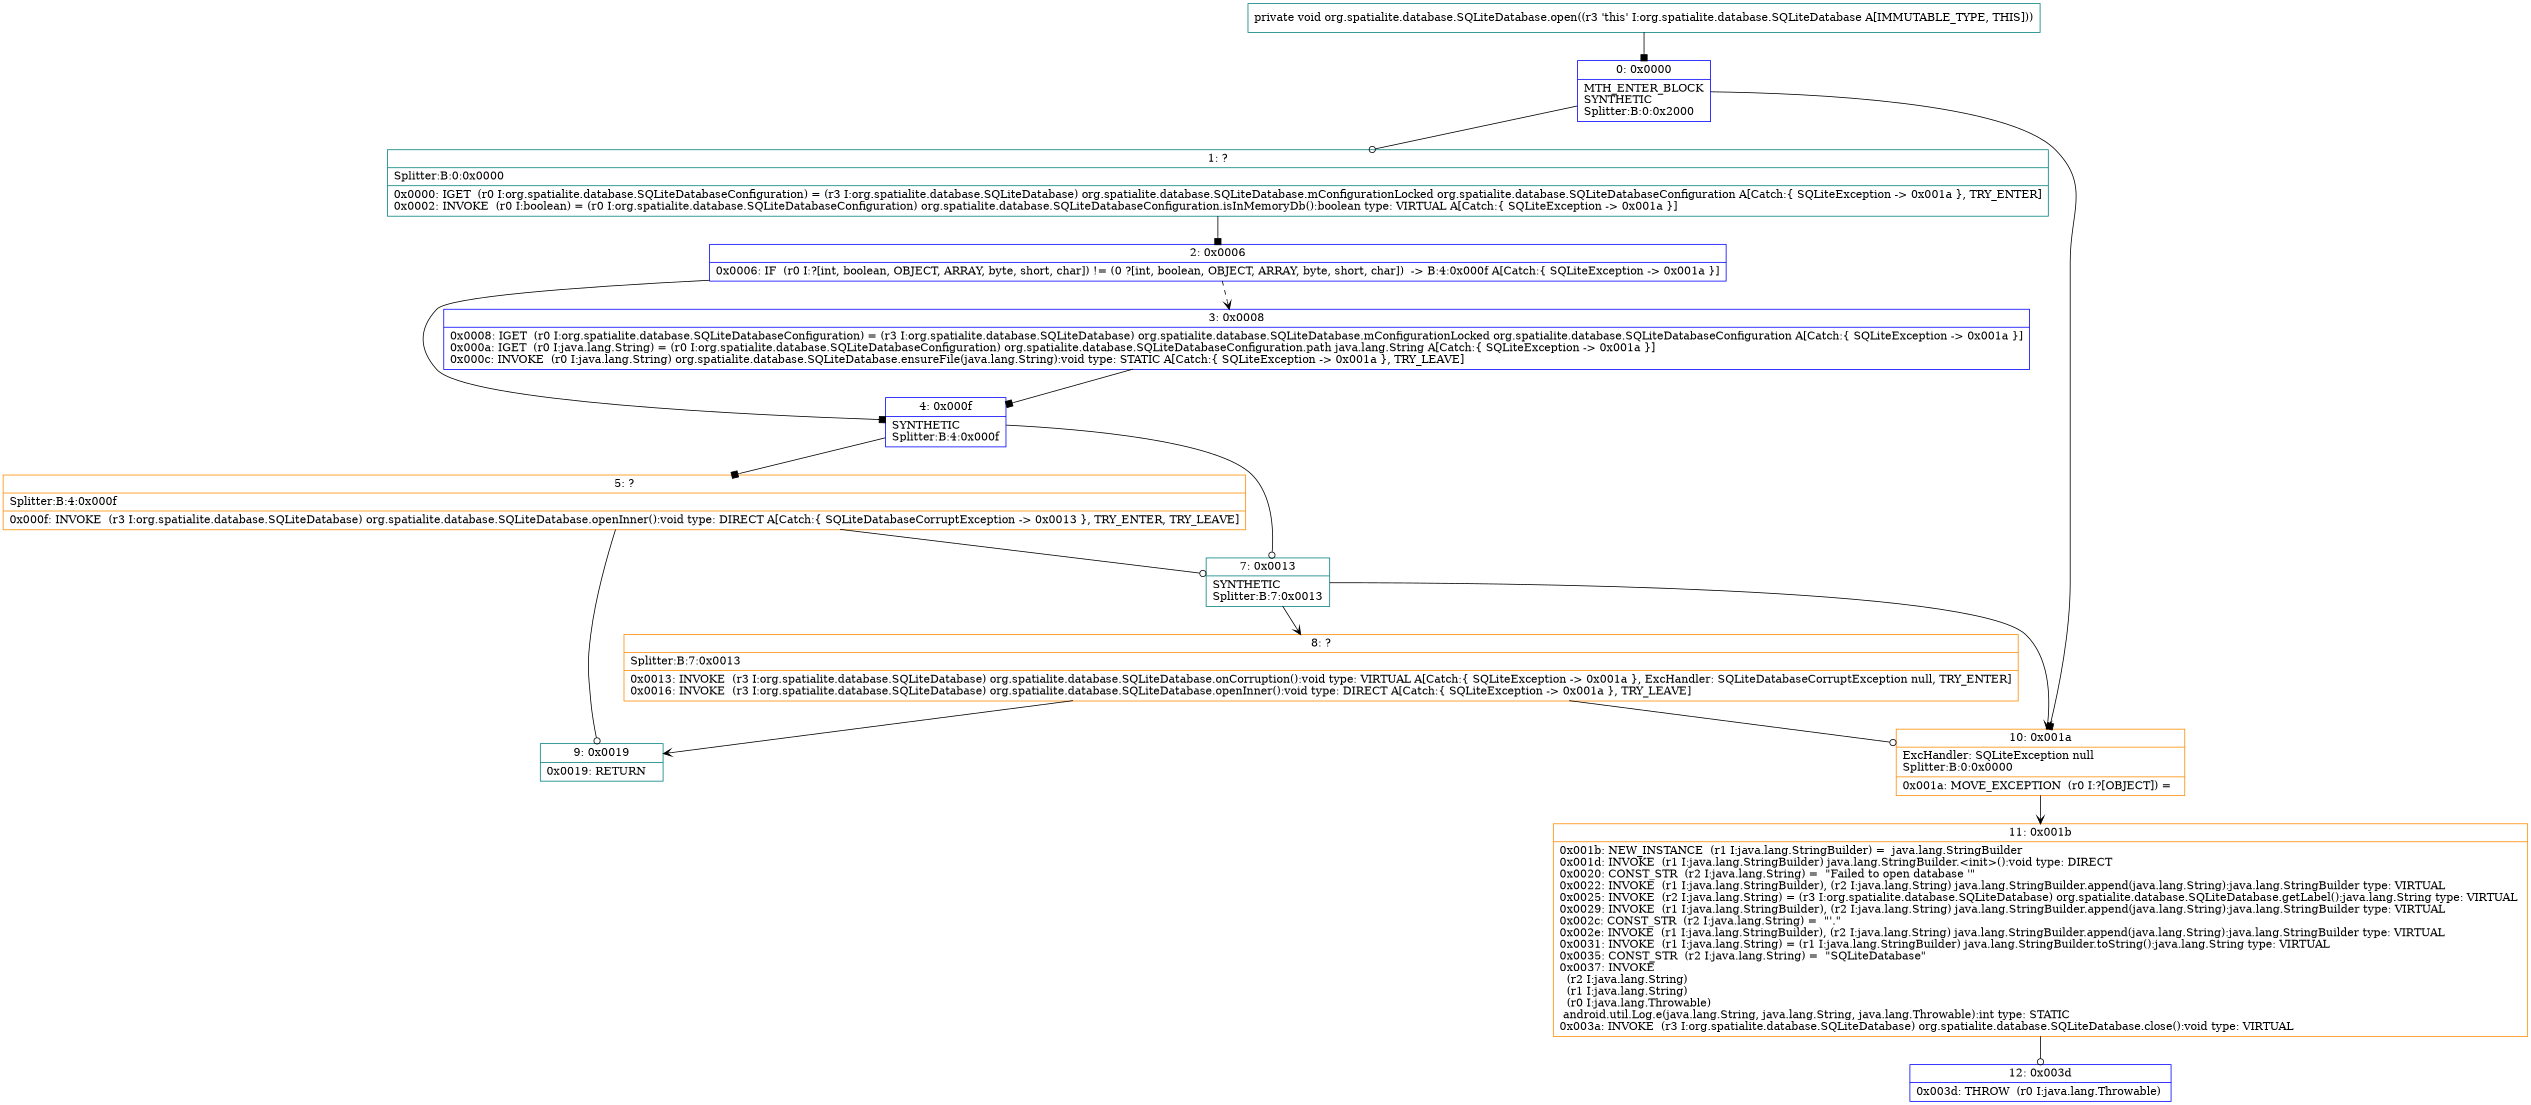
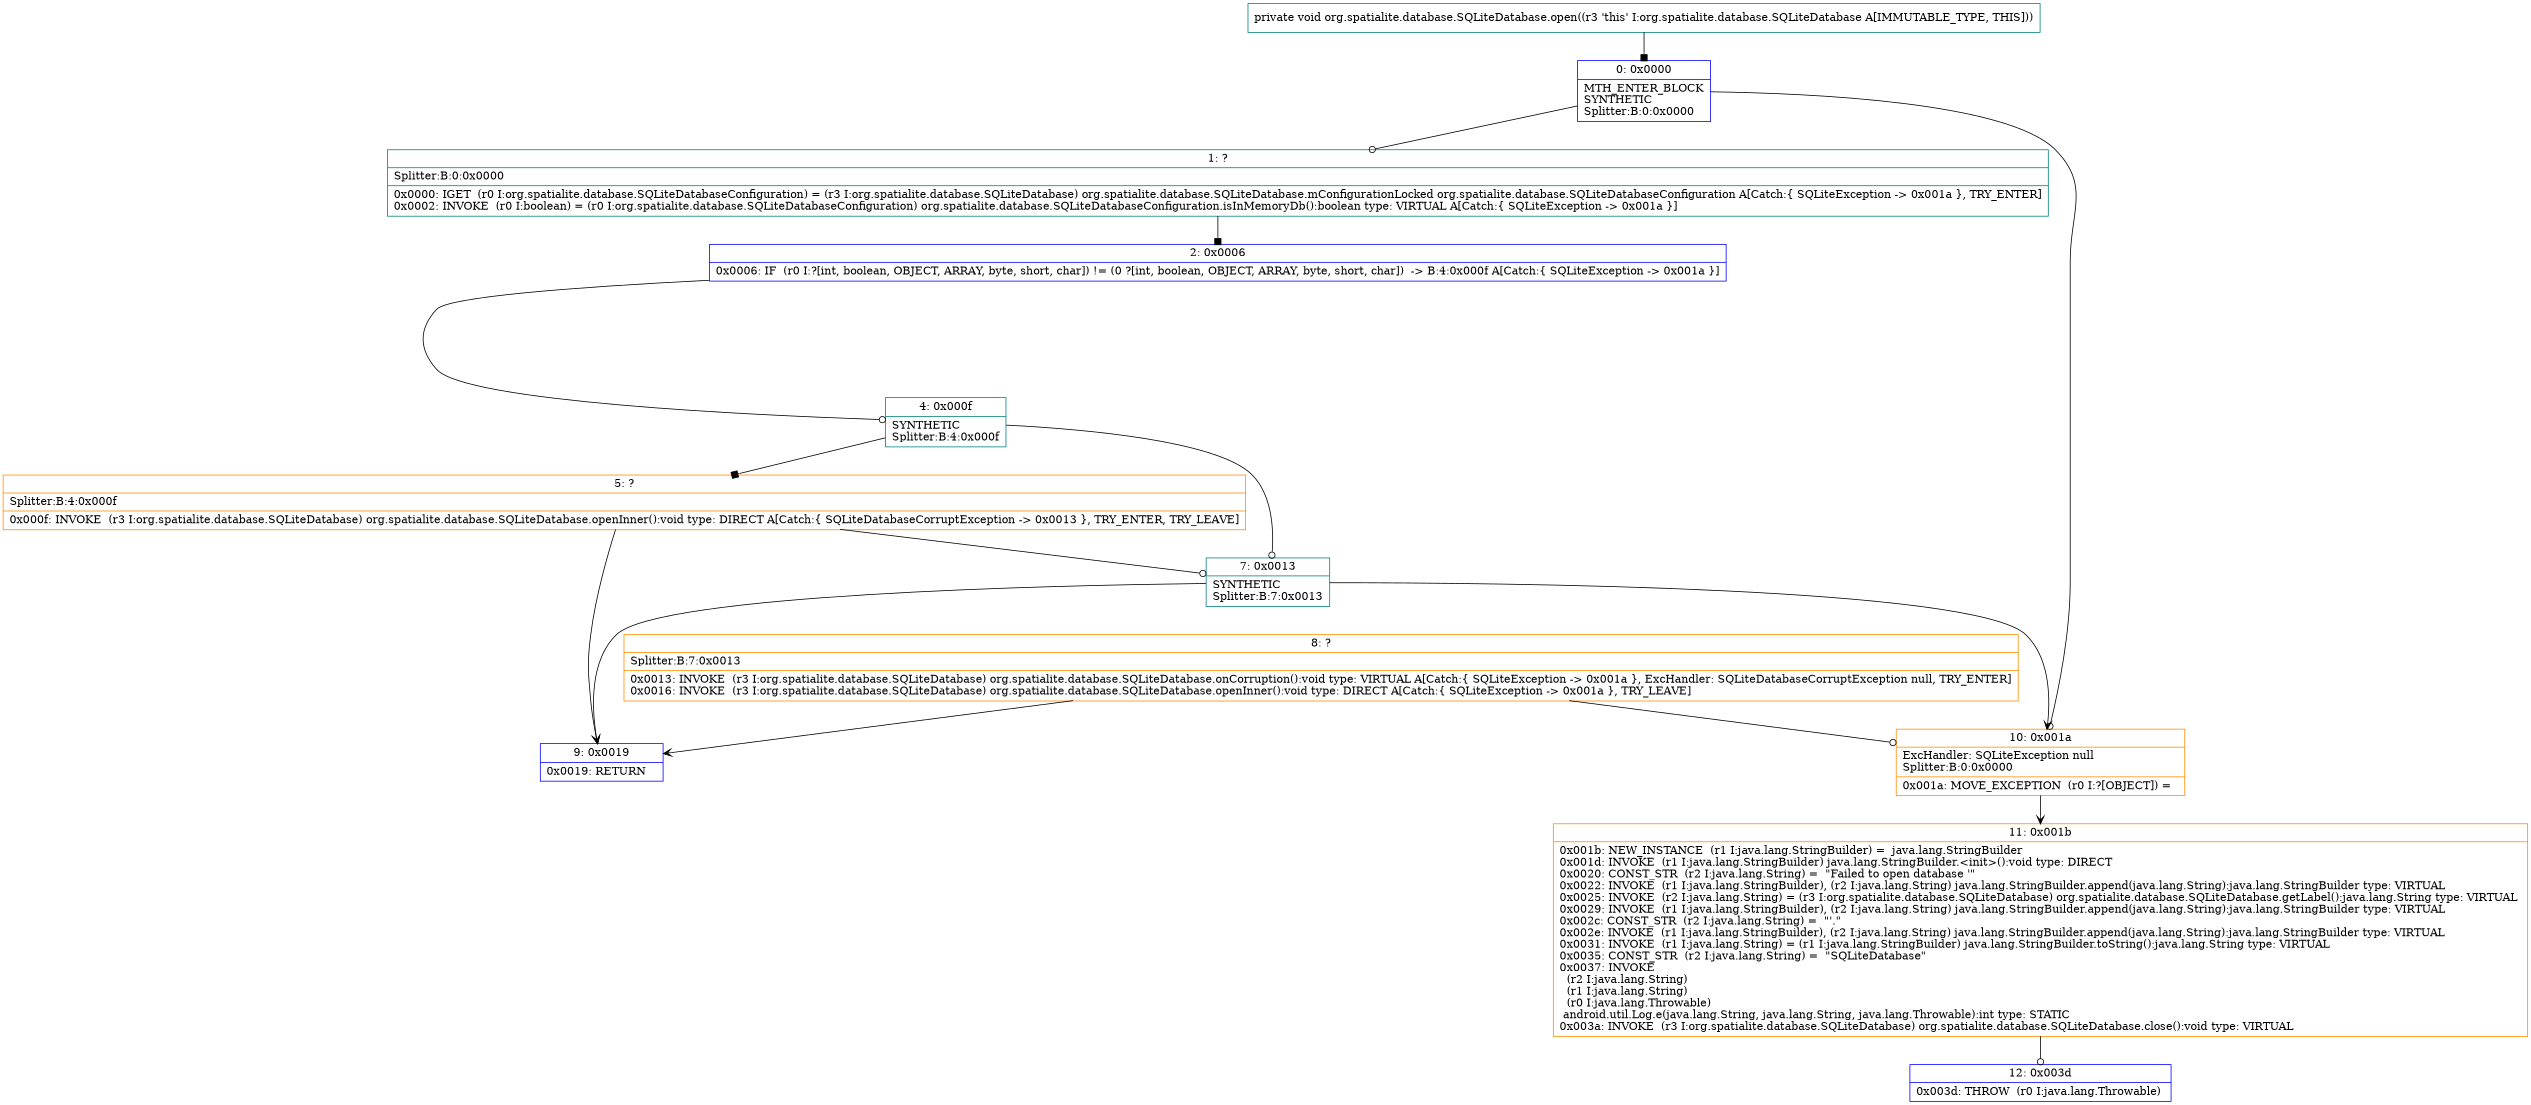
node "0: 0x0000": text "Splitter:B:0:0x2000" -> "Splitter:B:0:0x0000"
edge "0: 0x0000" -> "10: 0x001a": arrowhead box -> odot
node "3: 0x0008": removed
edge "2: 0x0006" -> "4: 0x000f": arrowhead box -> odot
node "4: 0x000f": color blue -> teal
edge "7: 0x0013" -> "8: ?": now "7: 0x0013" -> "9: 0x0019"
edge "5: ?" -> "9: 0x0019": arrowhead odot -> vee
node "9: 0x0019": color teal -> blue
